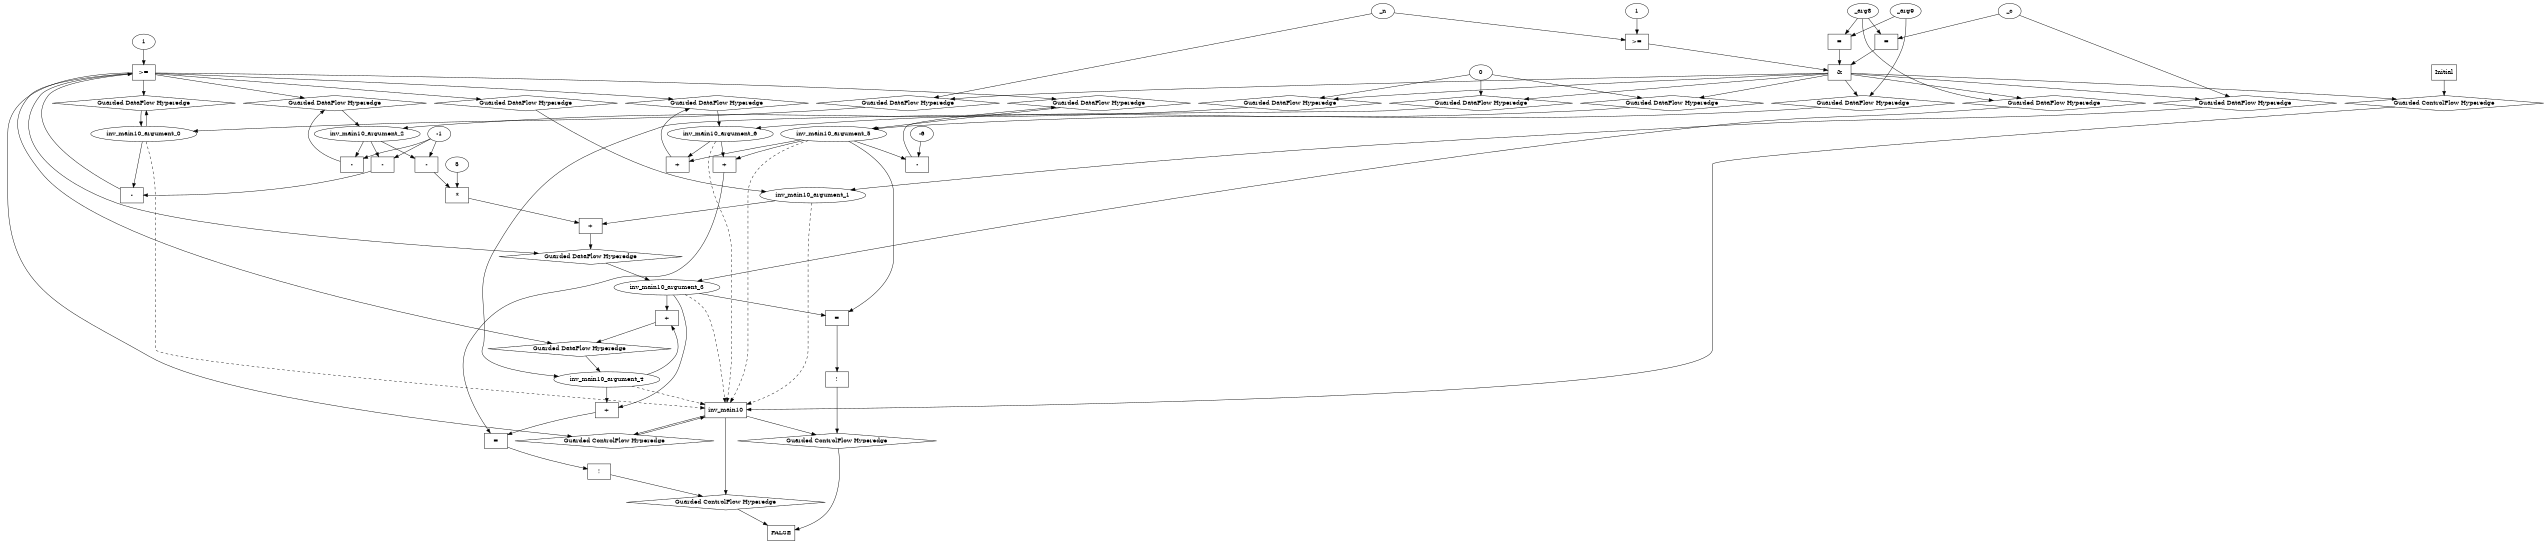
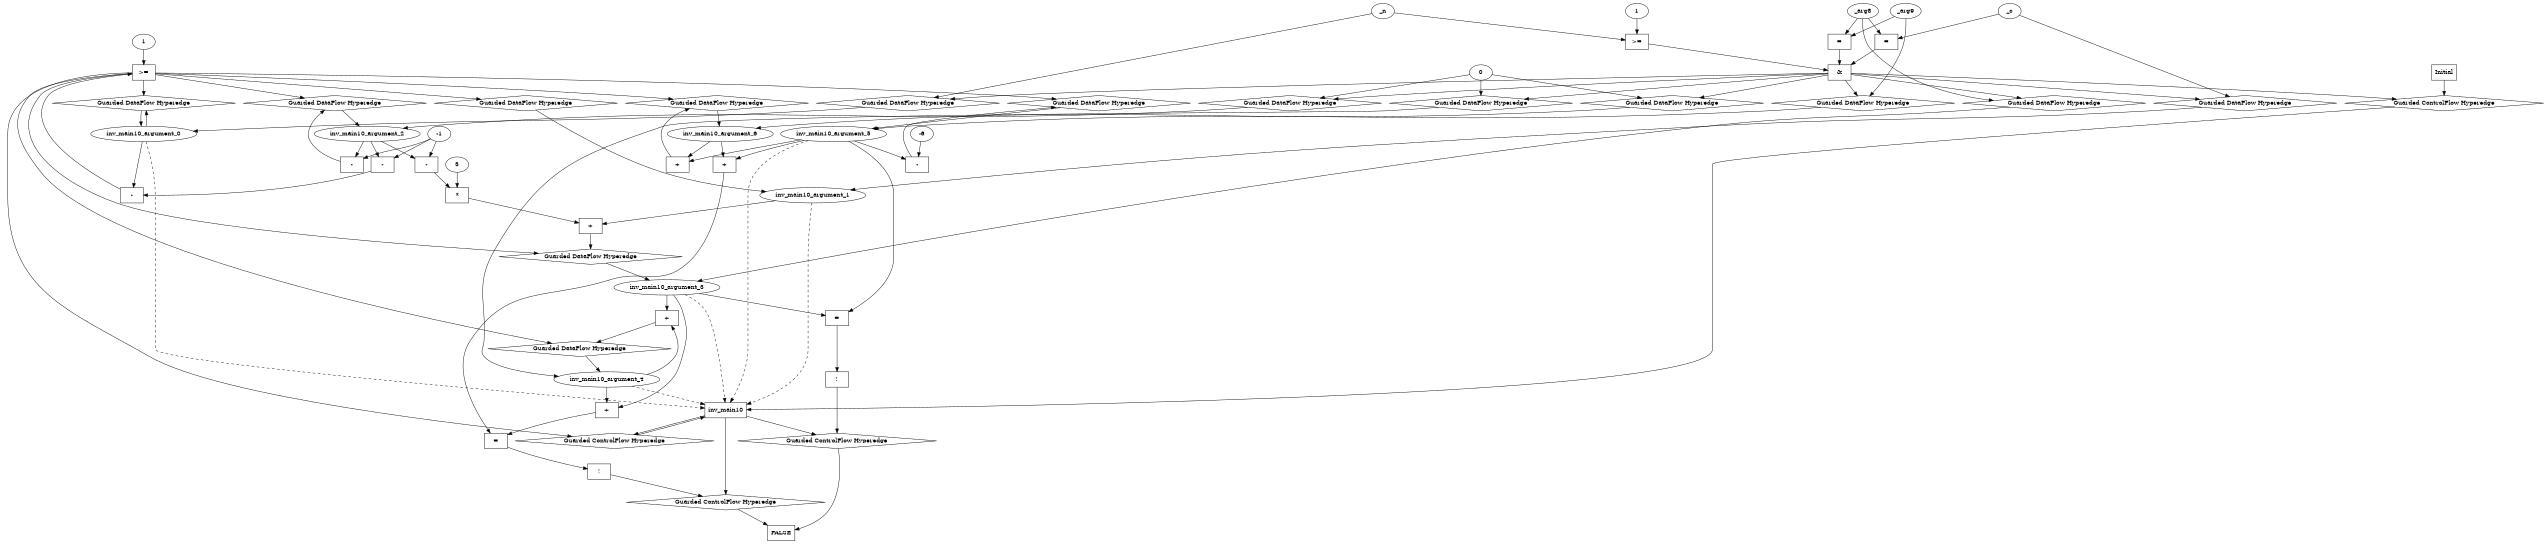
edge "inv_main10_argument_6" -> "inv_main10": removed
